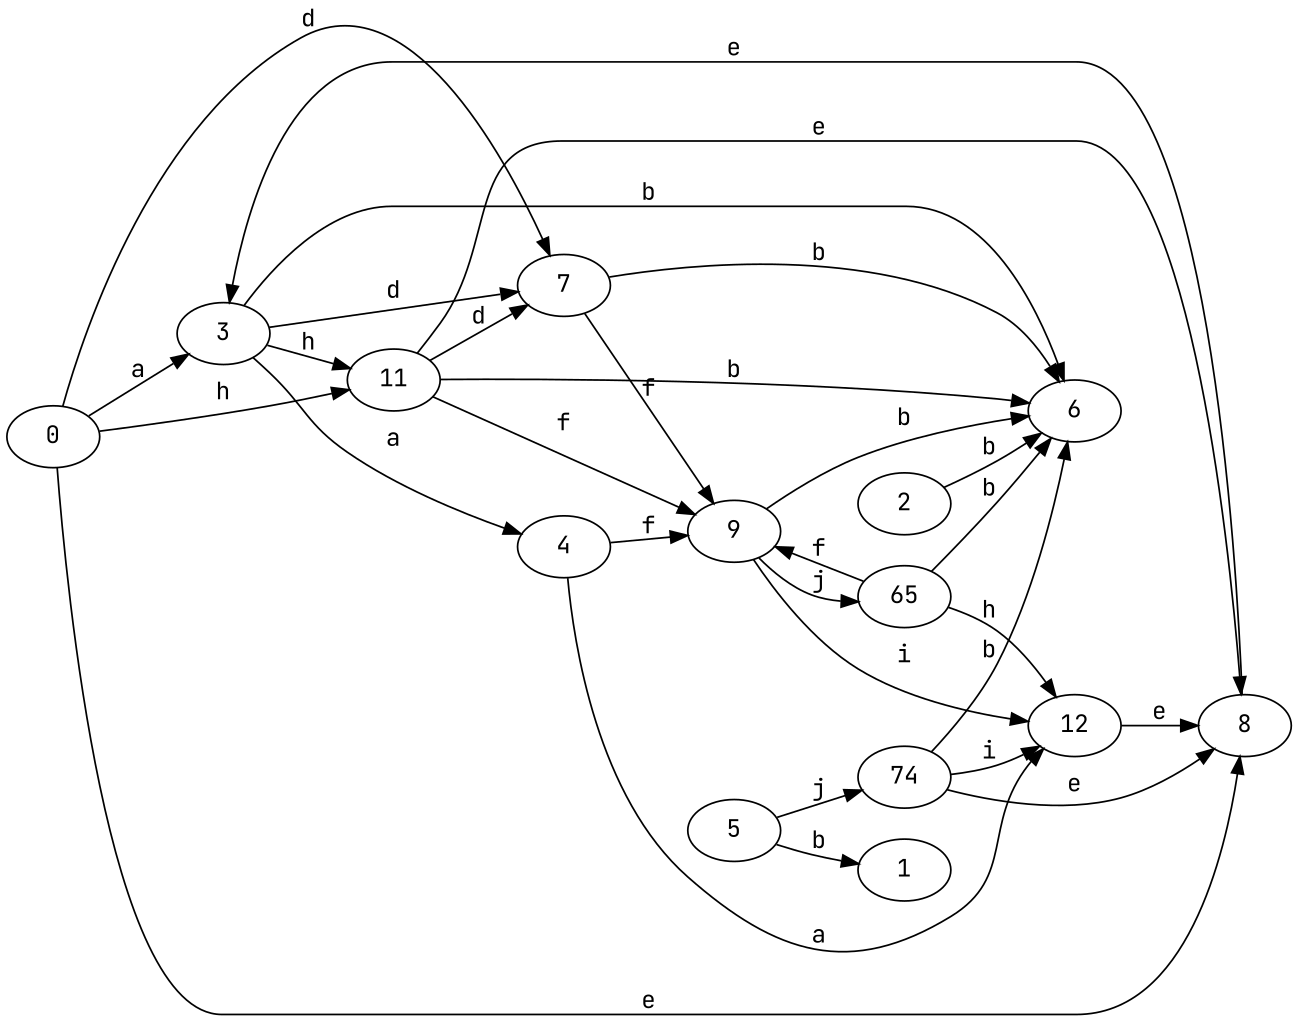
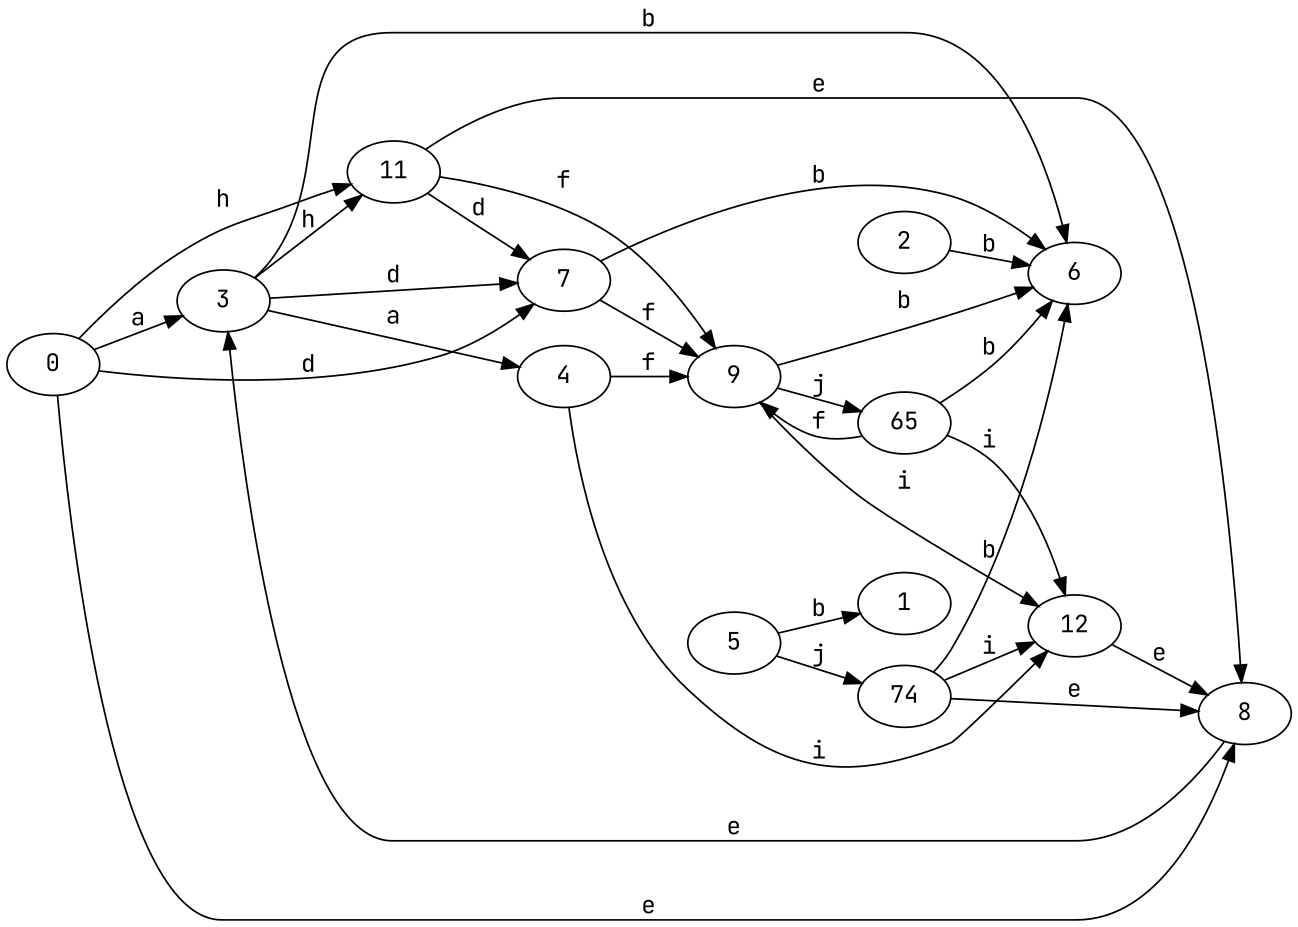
edge "11" -> "6": removed, label "b"
edge "65" -> "12": label "h" -> "i"
edge "4" -> "12": label "a" -> "i"
